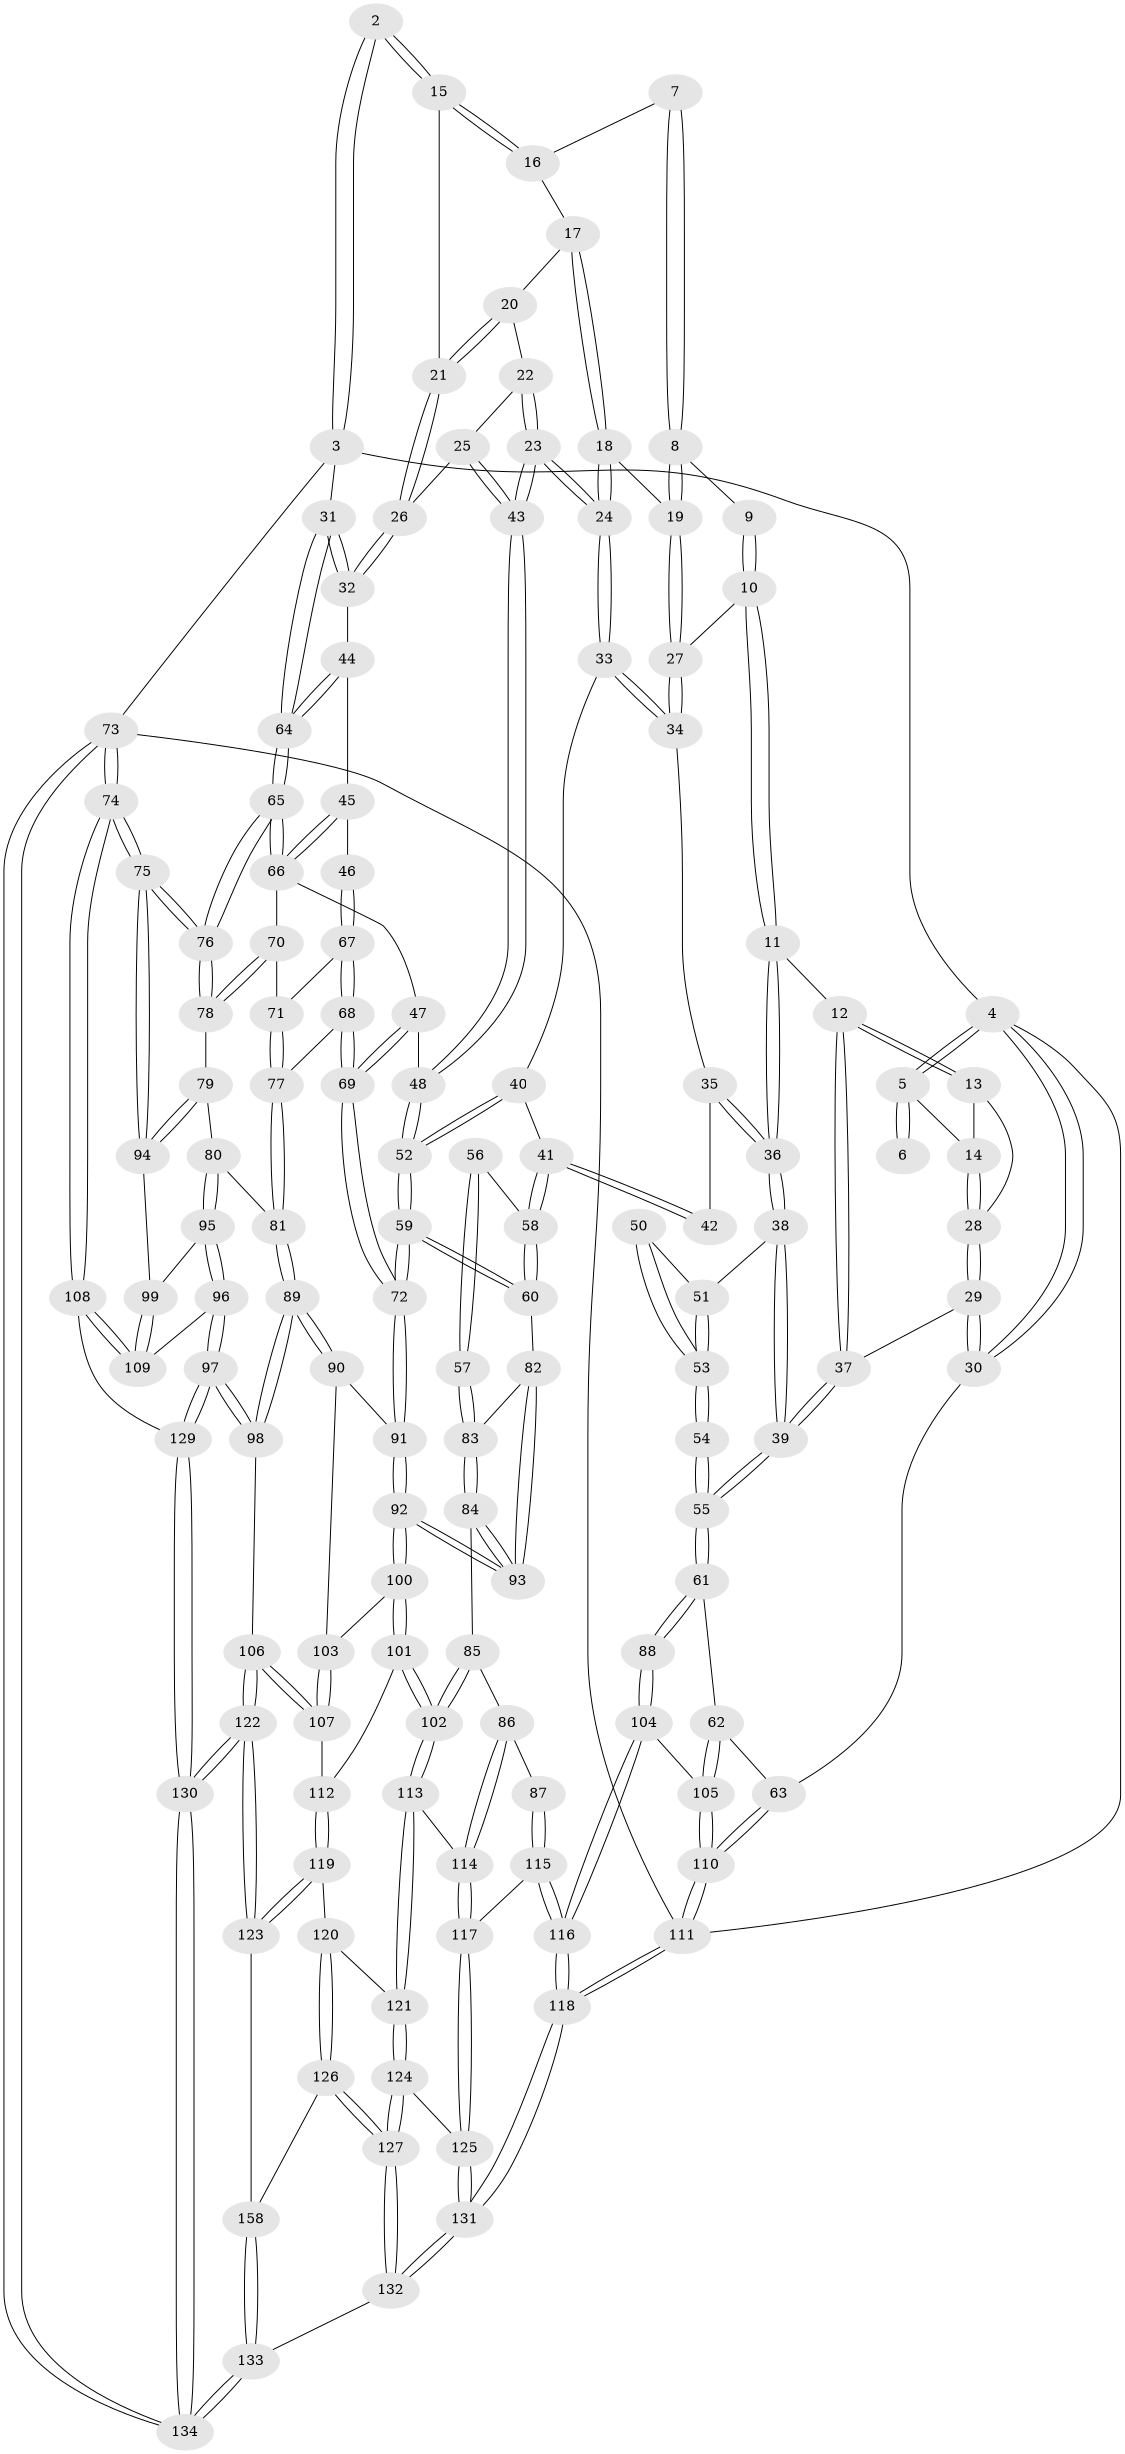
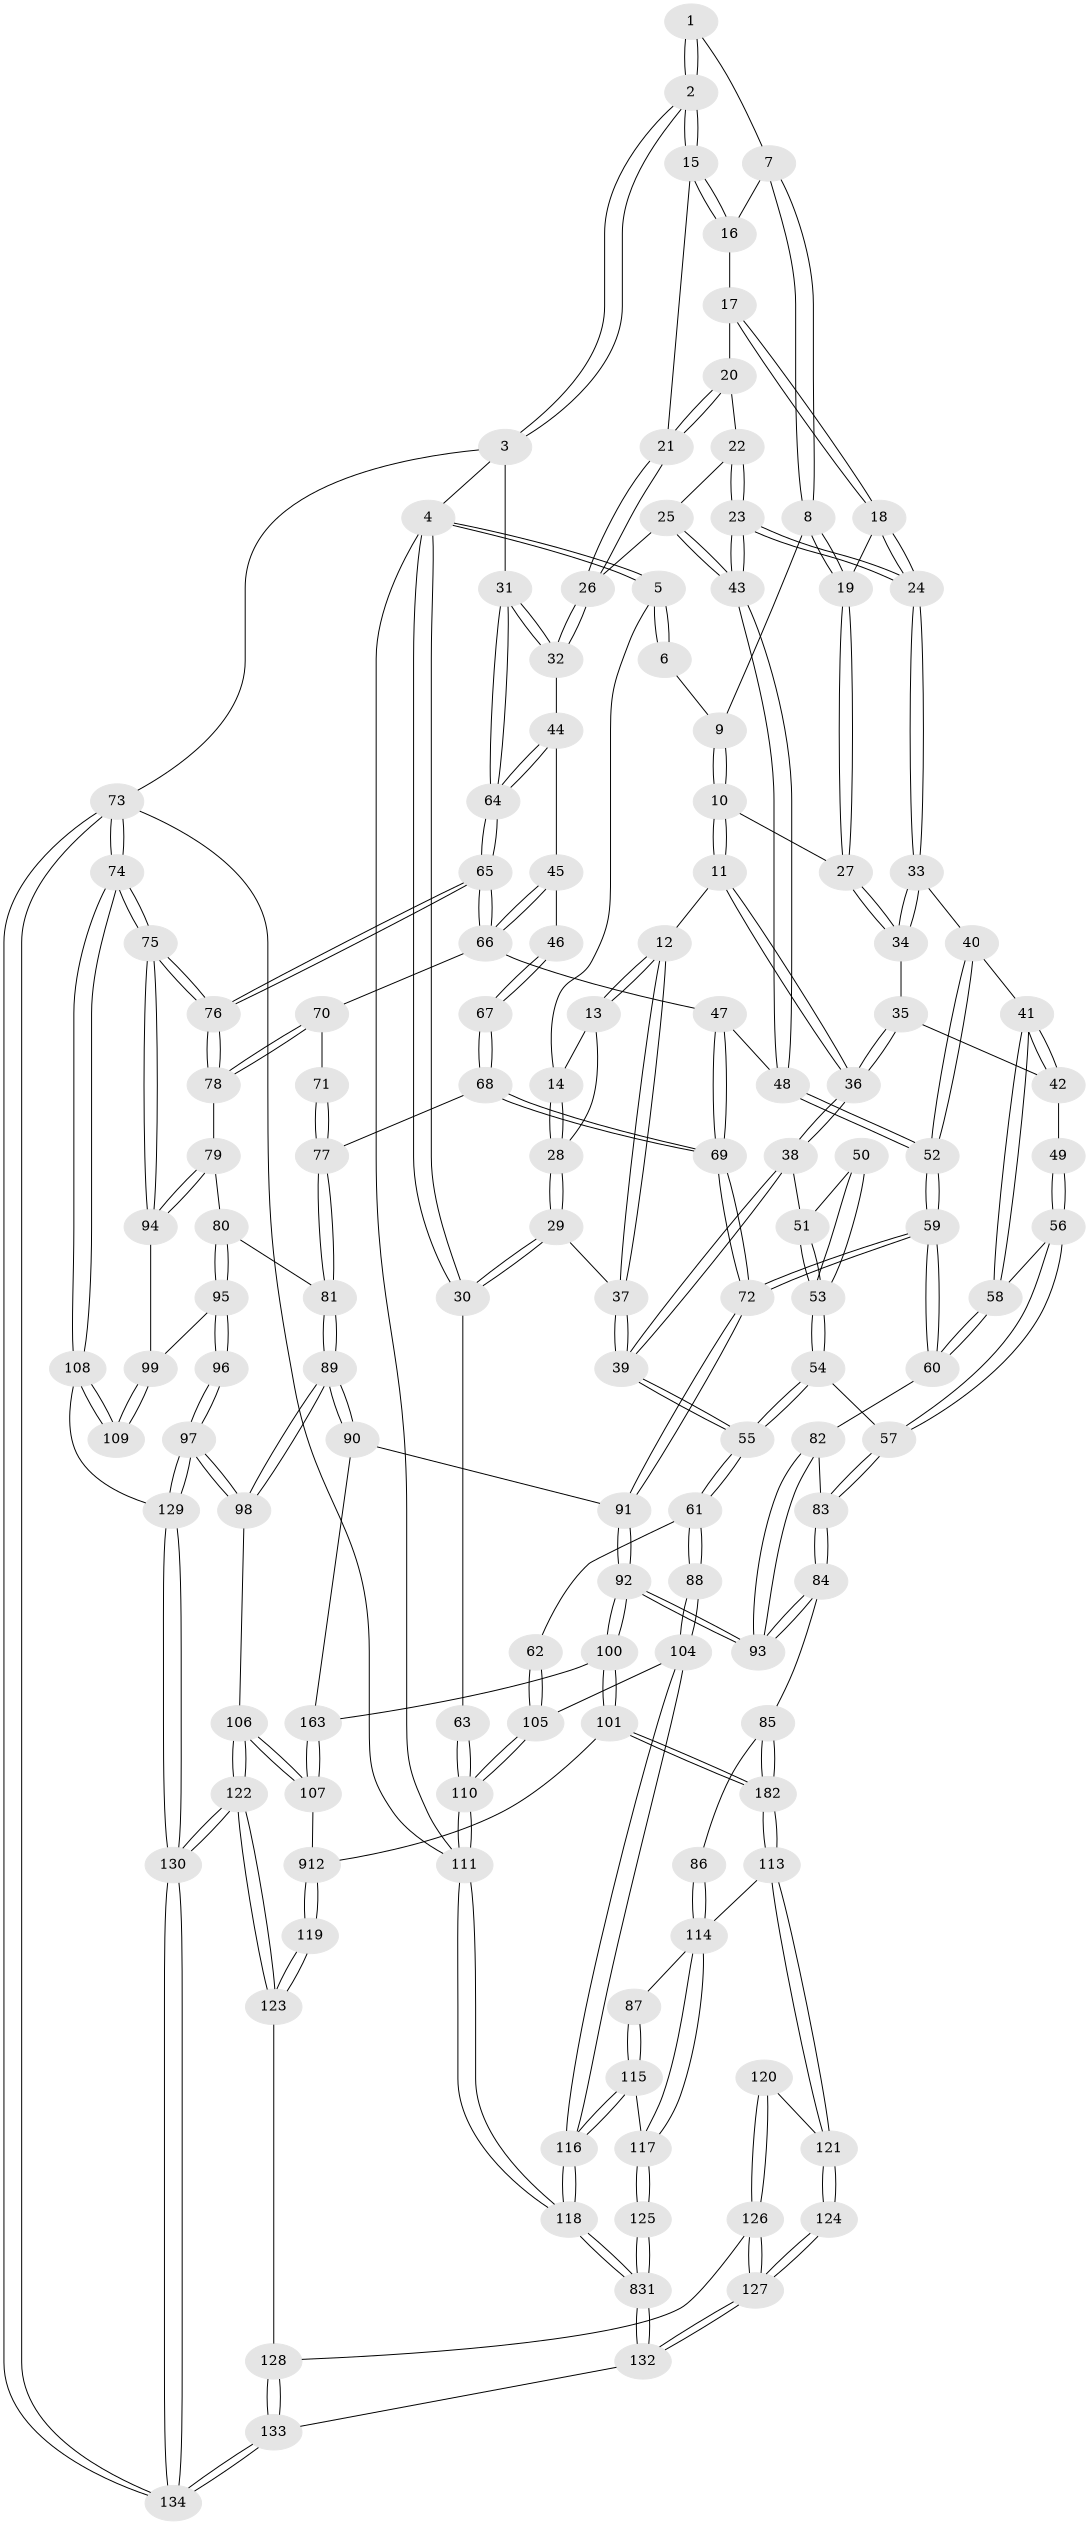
node "1": added
edge "6" -- "9": added
edge "67" -- "71": removed
node "49": added
edge "96" -- "109": removed
edge "54" -- "57": added
node "103": label "103" -> "163"
node "102": label "102" -> "182"
edge "86" -- "87": now "114" -- "87"
edge "62" -- "63": removed
node "112": label "112" -> "912"
edge "119" -- "120": removed
edge "124" -- "125": removed
node "158": label "158" -> "128"
node "131": label "131" -> "831"
